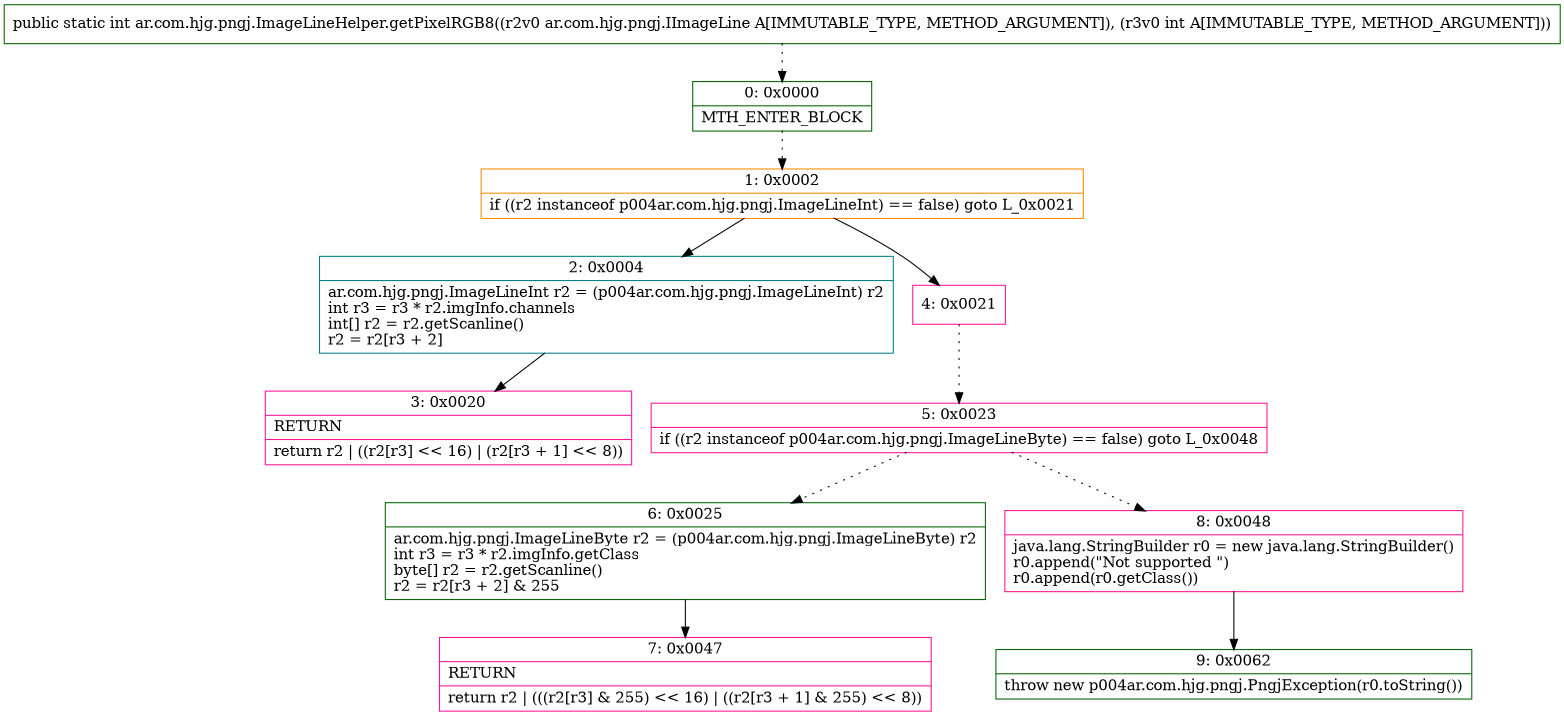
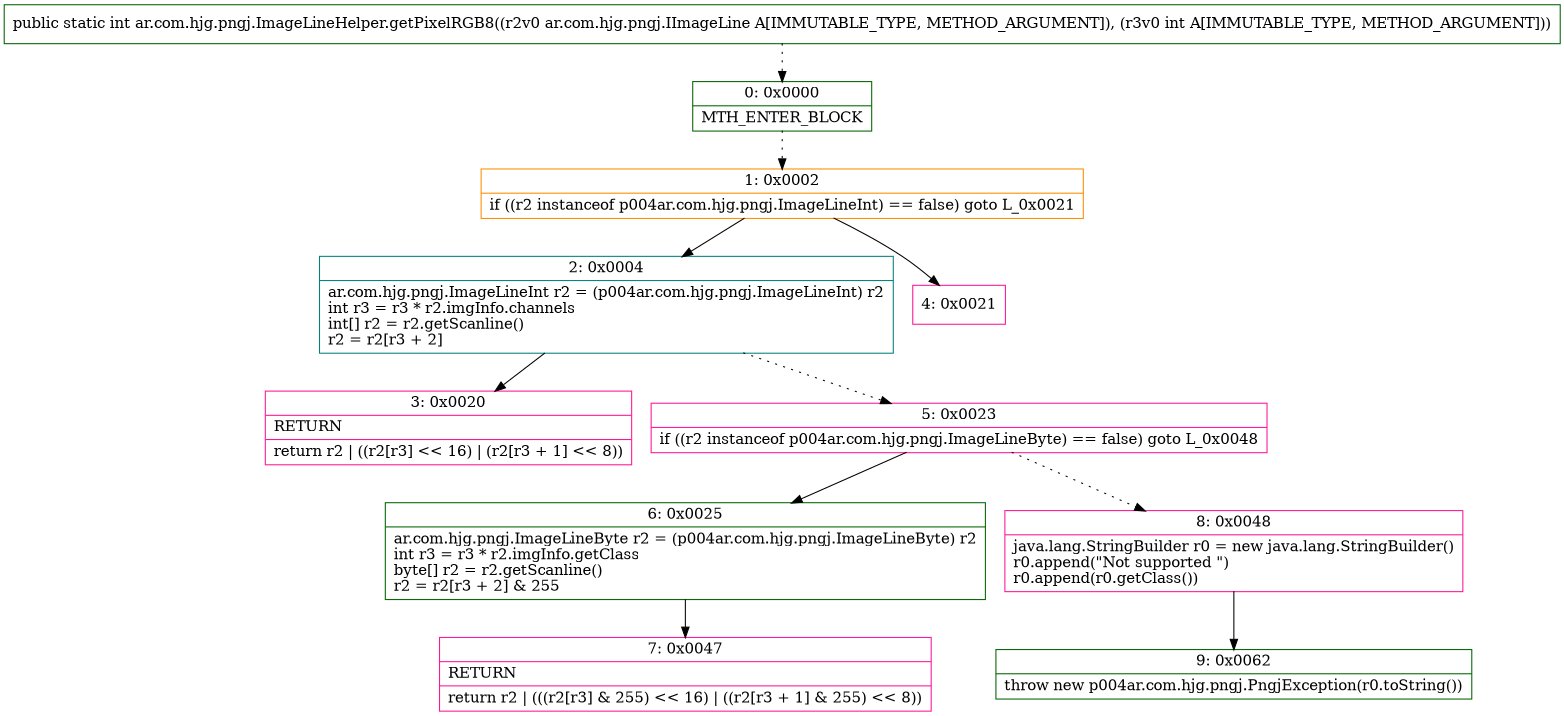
edge "4: 0x0021" -> "5: 0x0023": now "2: 0x0004" -> "5: 0x0023"
edge "5: 0x0023" -> "6: 0x0025": style dotted -> solid
